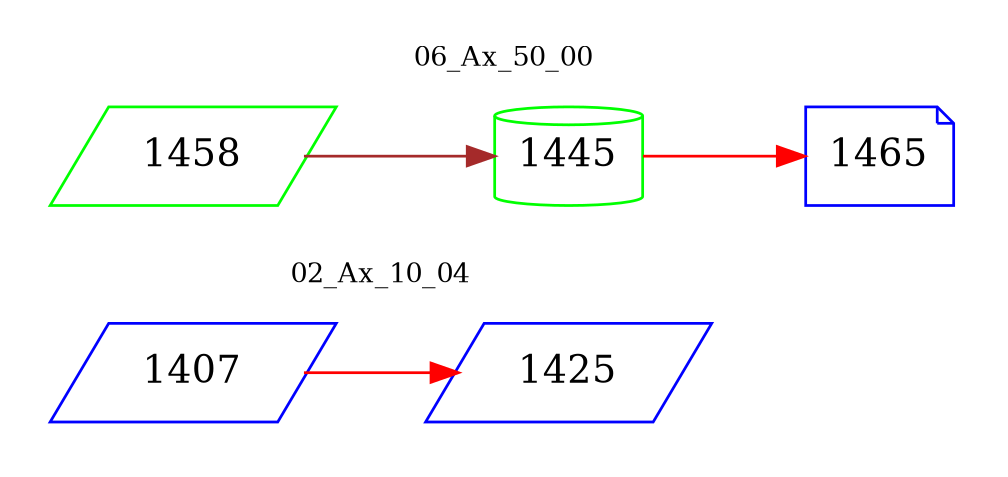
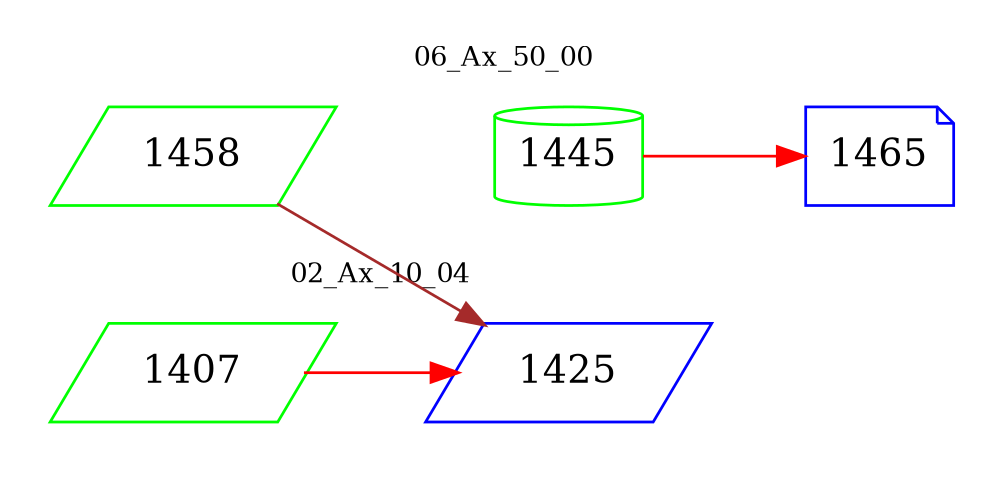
edge "1458" -> "1445": now "1458" -> "1425"
node "1407": color blue -> green
